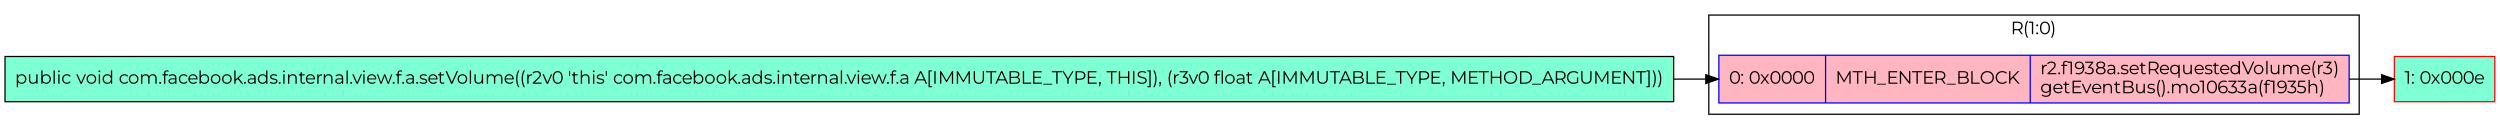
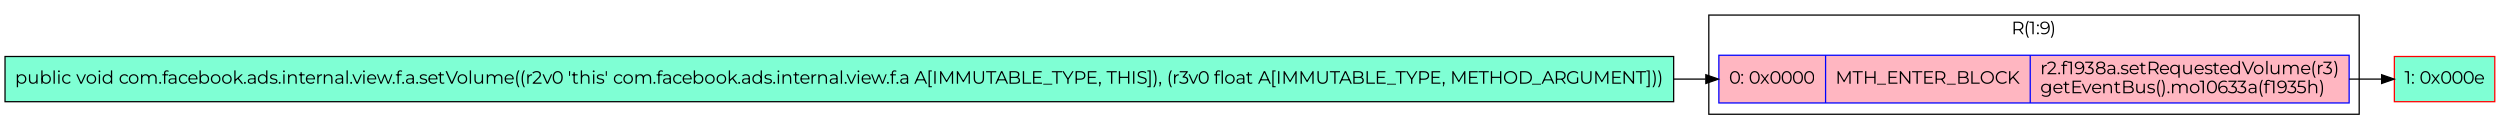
cluster "R(1:0)": label "R(1:0)" -> "R(1:9)"
